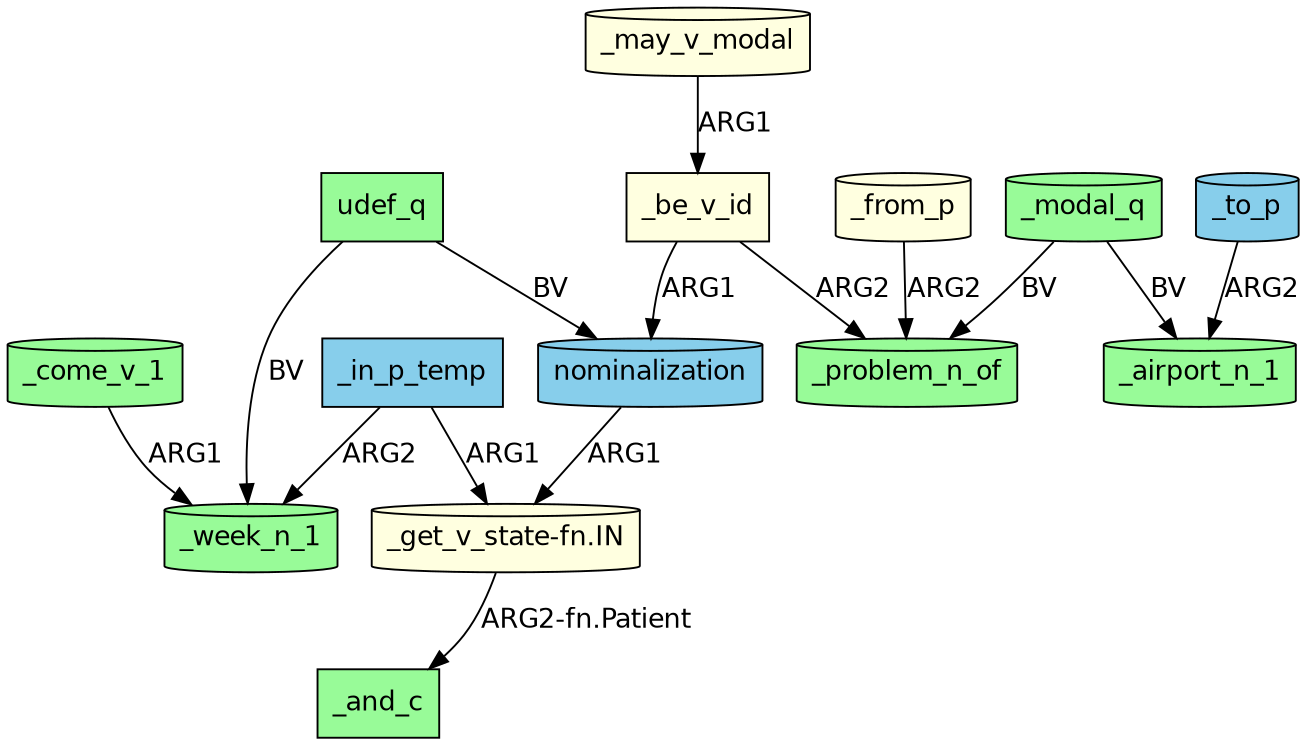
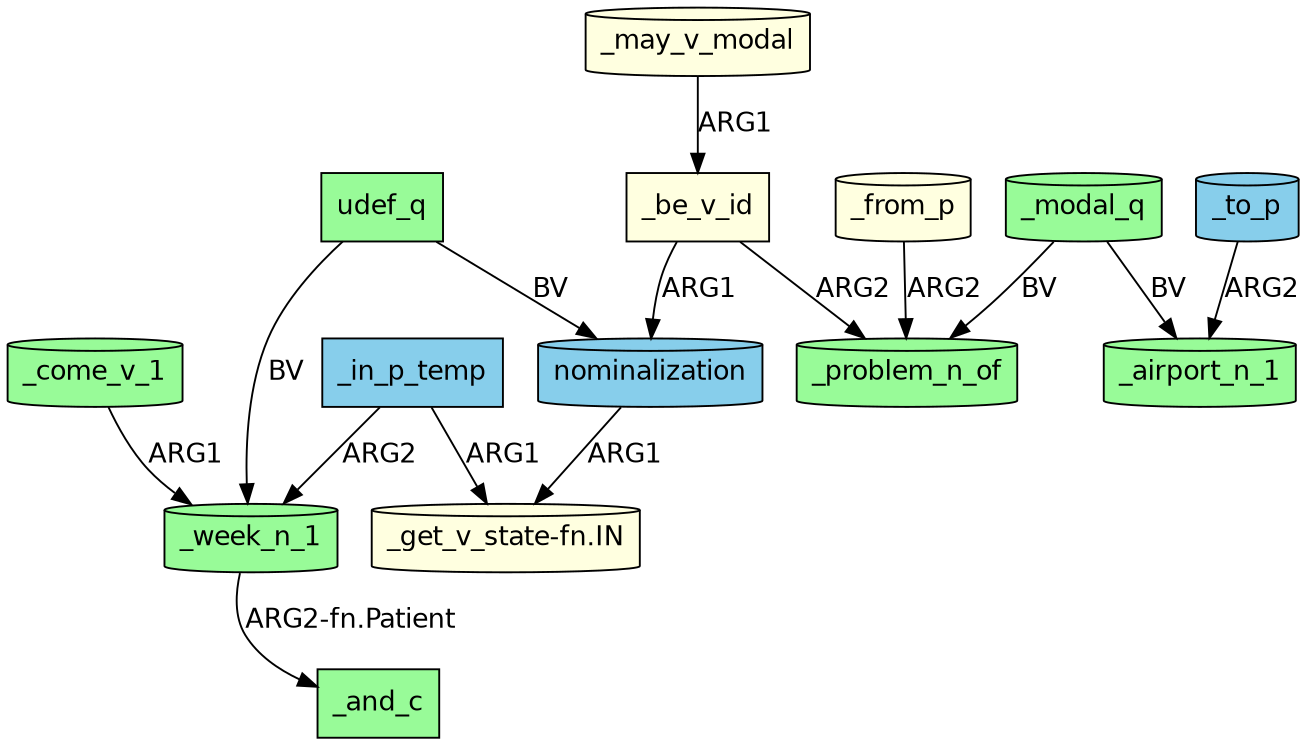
edge "_get_v_state-fn.IN" -> "_and_c": now "_week_n_1" -> "_and_c"
